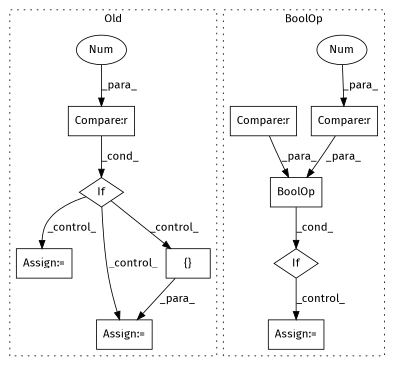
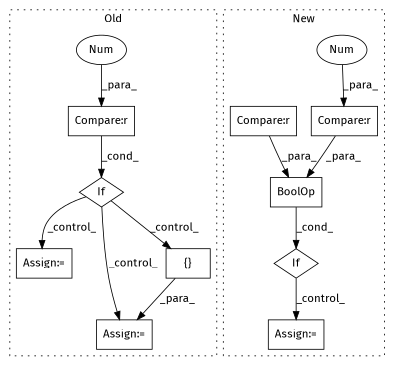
cluster "BoolOp": label "BoolOp" -> "New"
